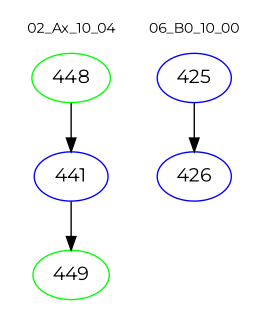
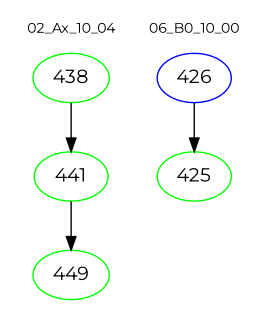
node "448": label "448" -> "438"
node "425": color blue -> green
edge "425" -> "426": reversed
node "441": color blue -> green
